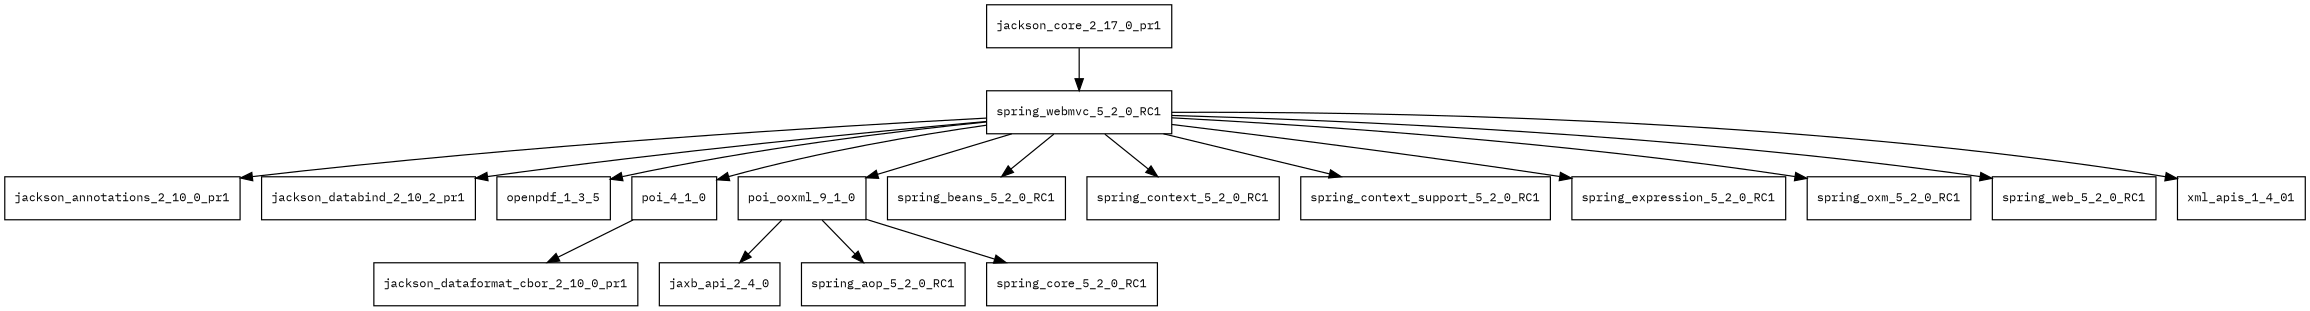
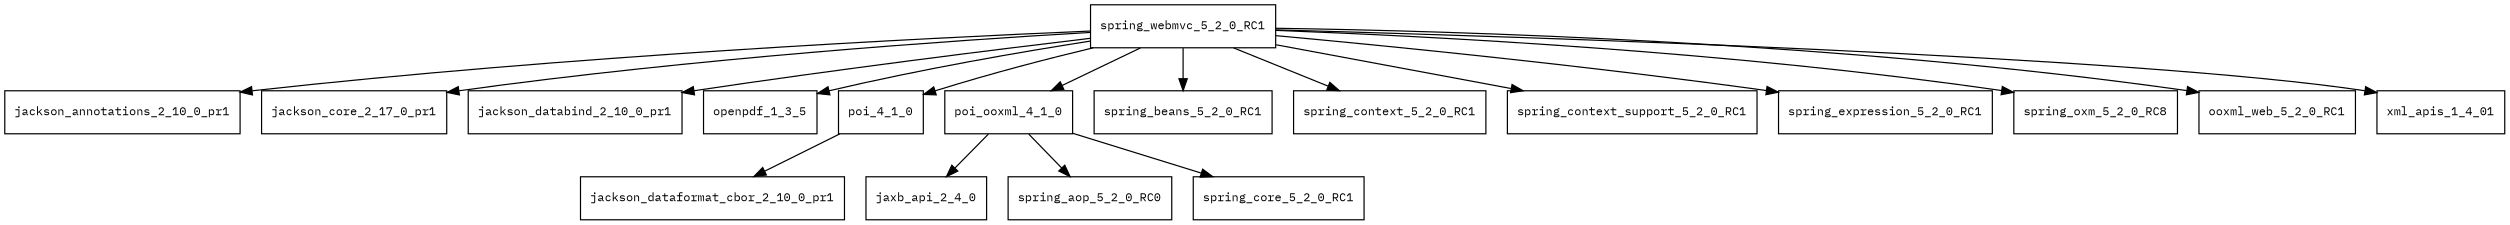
edge "jackson_core_2_17_0_pr1" -> "spring_webmvc_5_2_0_RC1": reversed
node "jackson_databind_2_10_2_pr1": label "jackson_databind_2_10_2_pr1" -> "jackson_databind_2_10_0_pr1"
node "poi_ooxml_9_1_0": label "poi_ooxml_9_1_0" -> "poi_ooxml_4_1_0"
node "spring_oxm_5_2_0_RC1": label "spring_oxm_5_2_0_RC1" -> "spring_oxm_5_2_0_RC8"
node "spring_web_5_2_0_RC1": label "spring_web_5_2_0_RC1" -> "ooxml_web_5_2_0_RC1"
node "spring_aop_5_2_0_RC1": label "spring_aop_5_2_0_RC1" -> "spring_aop_5_2_0_RC0"
